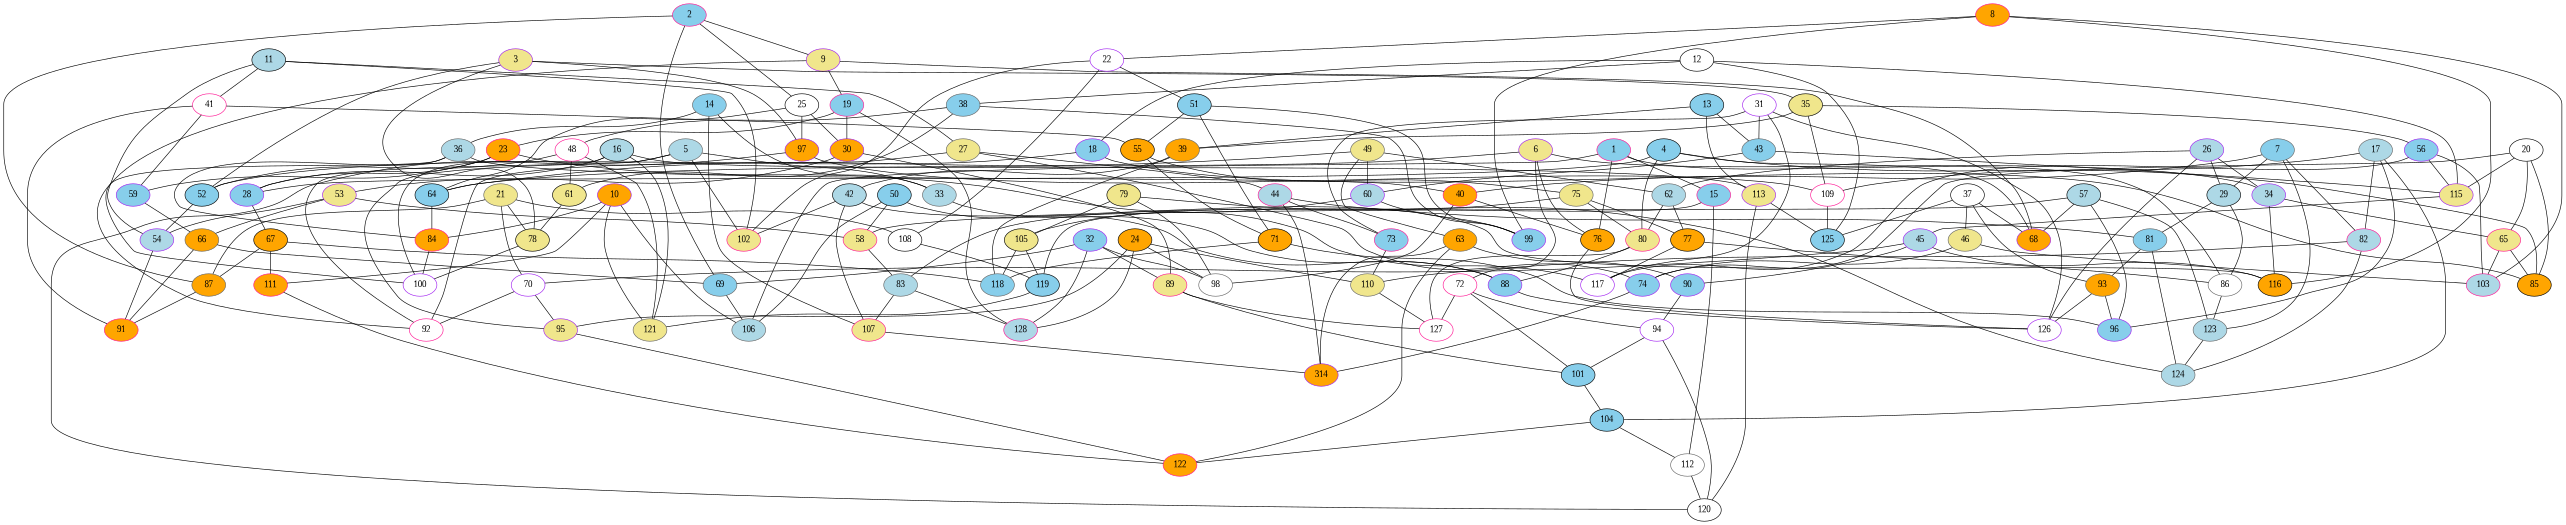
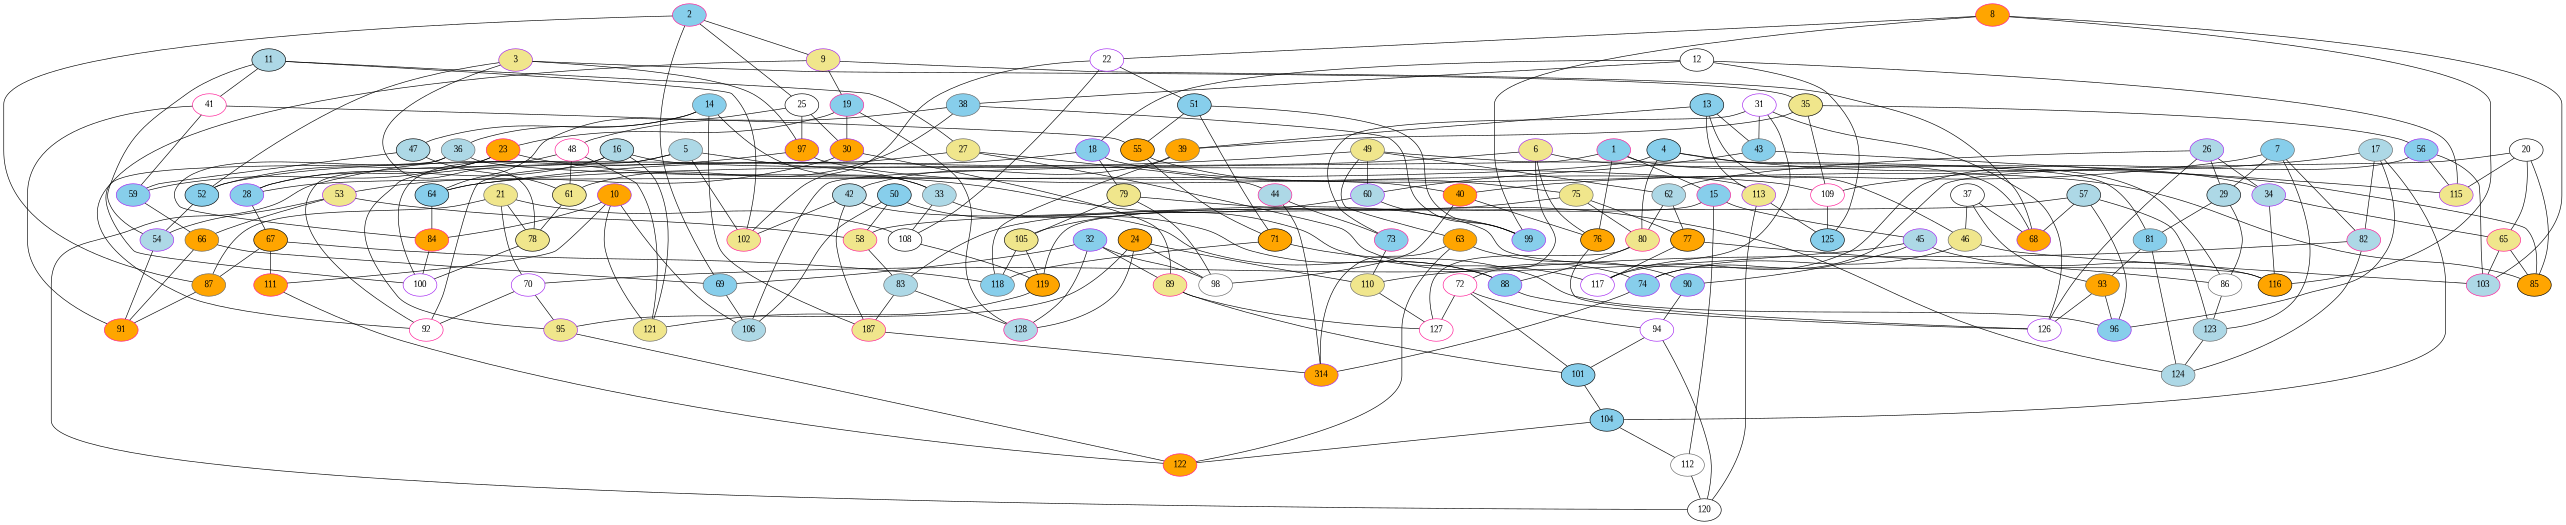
node "47": added
edge "18" -- "79": added
edge "13" -- "46": added
edge "115" -- "45": now "15" -- "45"
edge "33" -- "108": added
edge "37" -- "125": removed
edge "44" -- "81": now "49" -- "81"
node "119": fillcolor skyblue -> orange
node "107": label "107" -> "187"
